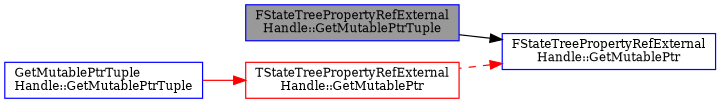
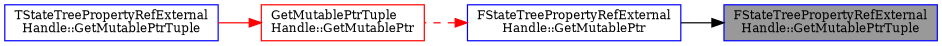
edge "FStateTreePropertyRefExternal Handle::GetMutablePtrTuple" -> "FStateTreePropertyRefExternal Handle::GetMutablePtr": reversed
node "GetMutablePtrTuple Handle::GetMutablePtrTuple": label "GetMutablePtrTuple Handle::GetMutablePtrTuple" -> "TStateTreePropertyRefExternal Handle::GetMutablePtrTuple"
node "TStateTreePropertyRefExternal Handle::GetMutablePtr": label "TStateTreePropertyRefExternal Handle::GetMutablePtr" -> "GetMutablePtrTuple Handle::GetMutablePtr"
